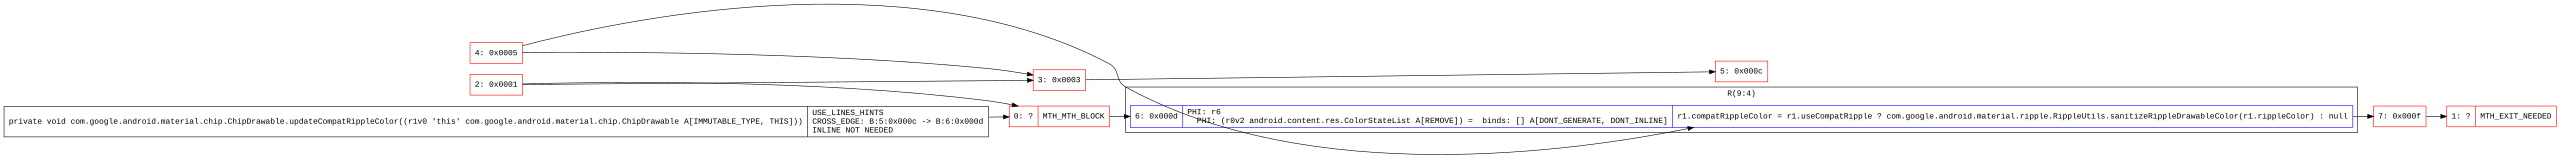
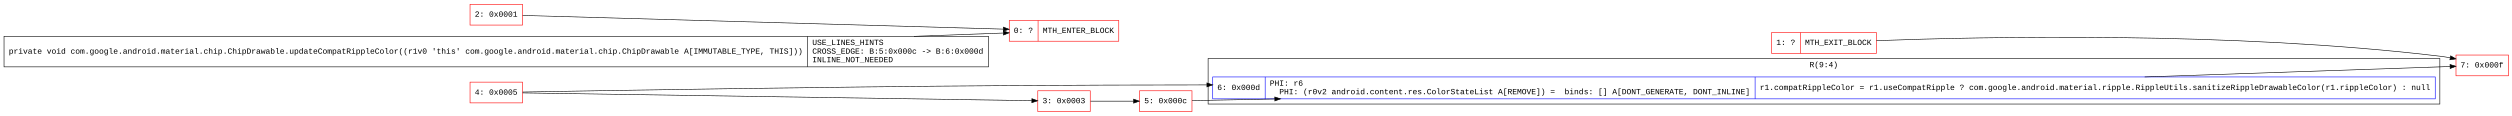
edge "2: 0x0001" -> "3: 0x0003": removed
node "0: ?": text "MTH_MTH_BLOCK" -> "MTH_ENTER_BLOCK"
edge "0: ?" -> "6: 0x000d": now "5: 0x000c" -> "6: 0x000d"
edge "7: 0x000f" -> "1: ?": reversed
node "1: ?": text "MTH_EXIT_NEEDED" -> "MTH_EXIT_BLOCK"
